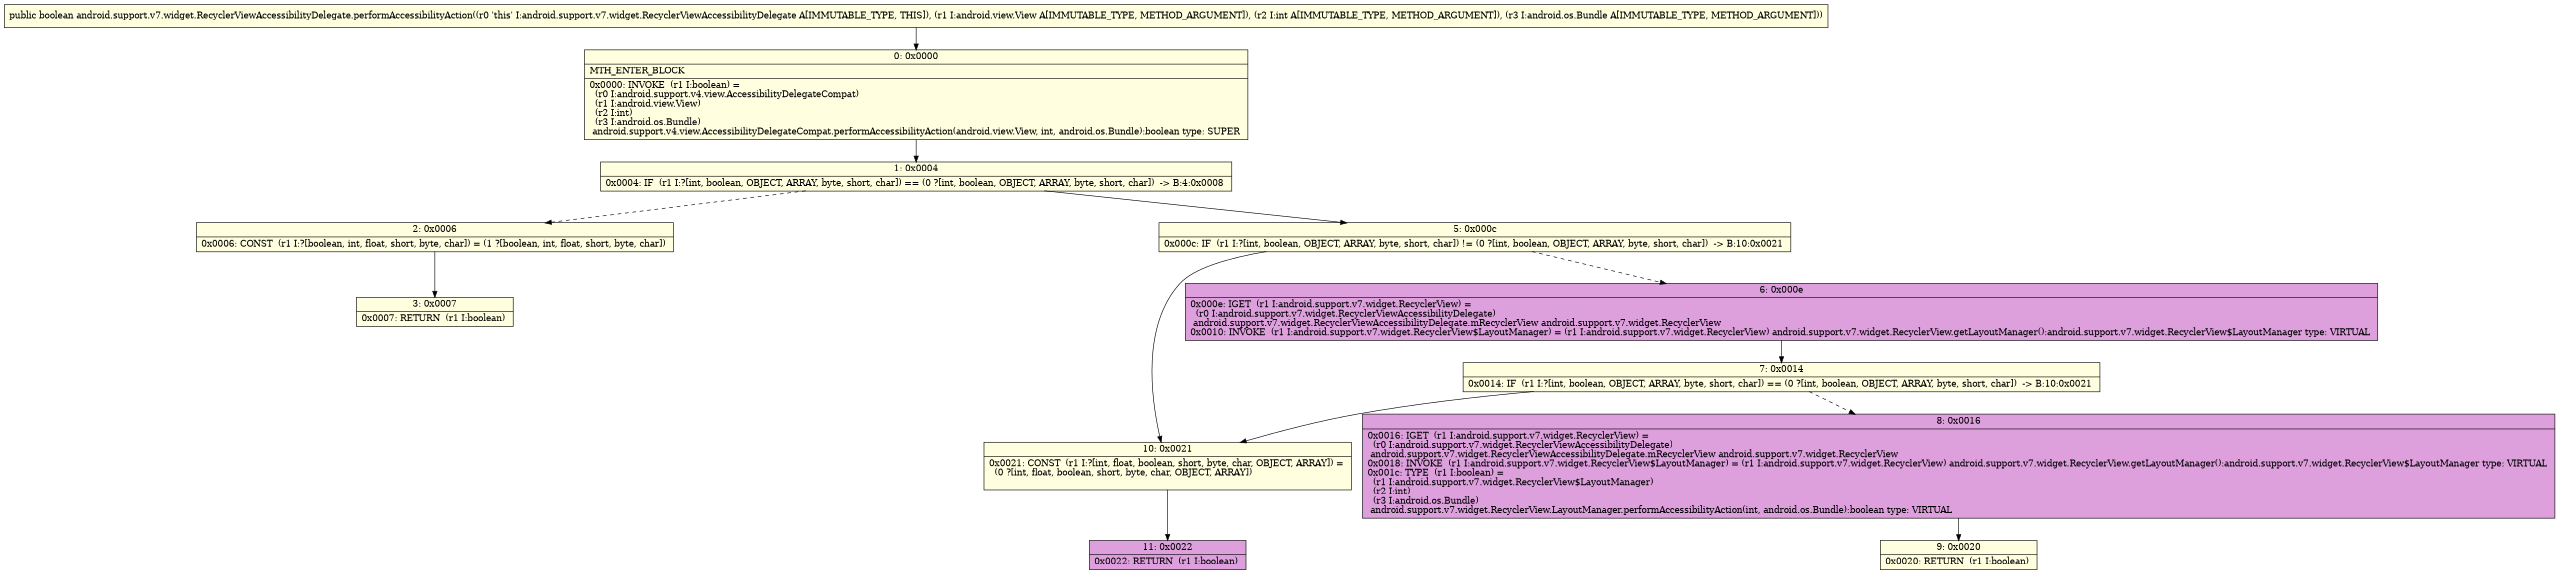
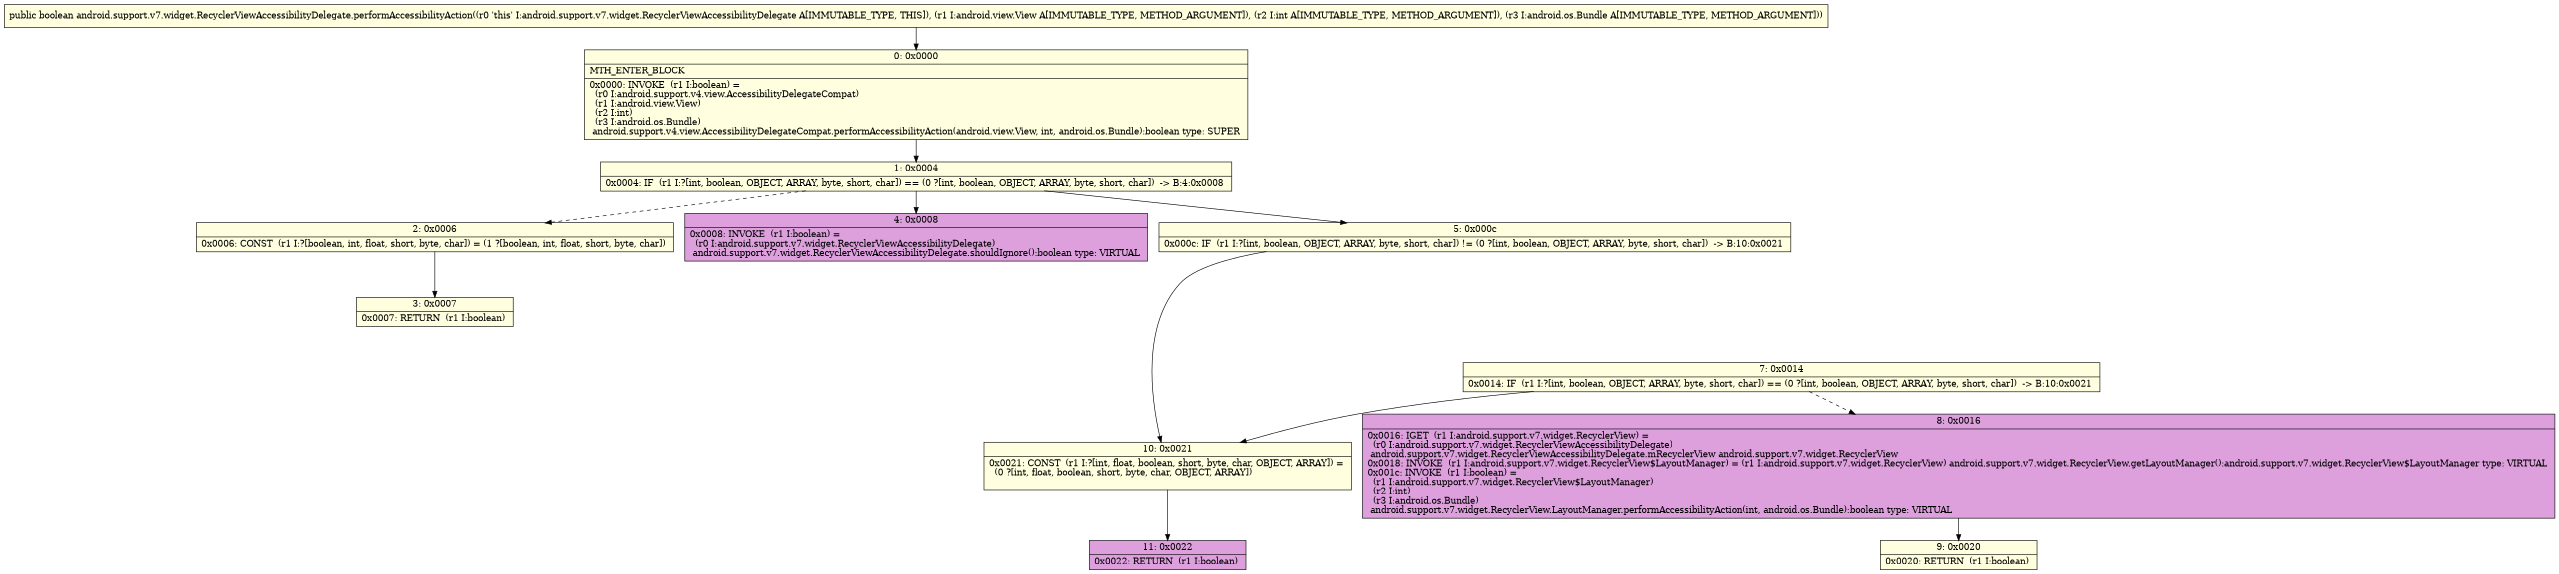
node "4: 0x0008": added
node "6: 0x000e": removed
node "8: 0x0016": text "0x001c: TYPE  (r1 I:boolean) =" -> "0x001c: INVOKE  (r1 I:boolean) ="
